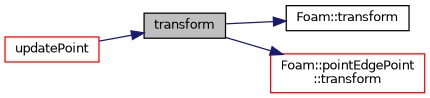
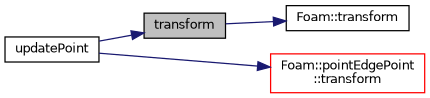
edge "transform" -> "Foam::pointEdgePoint ::transform": now "updatePoint" -> "Foam::pointEdgePoint ::transform"
node "updatePoint": color red -> black
